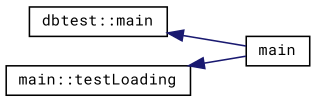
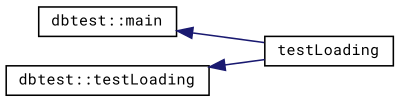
node "main": label "main" -> "testLoading"
node "main::testLoading": label "main::testLoading" -> "dbtest::testLoading"
